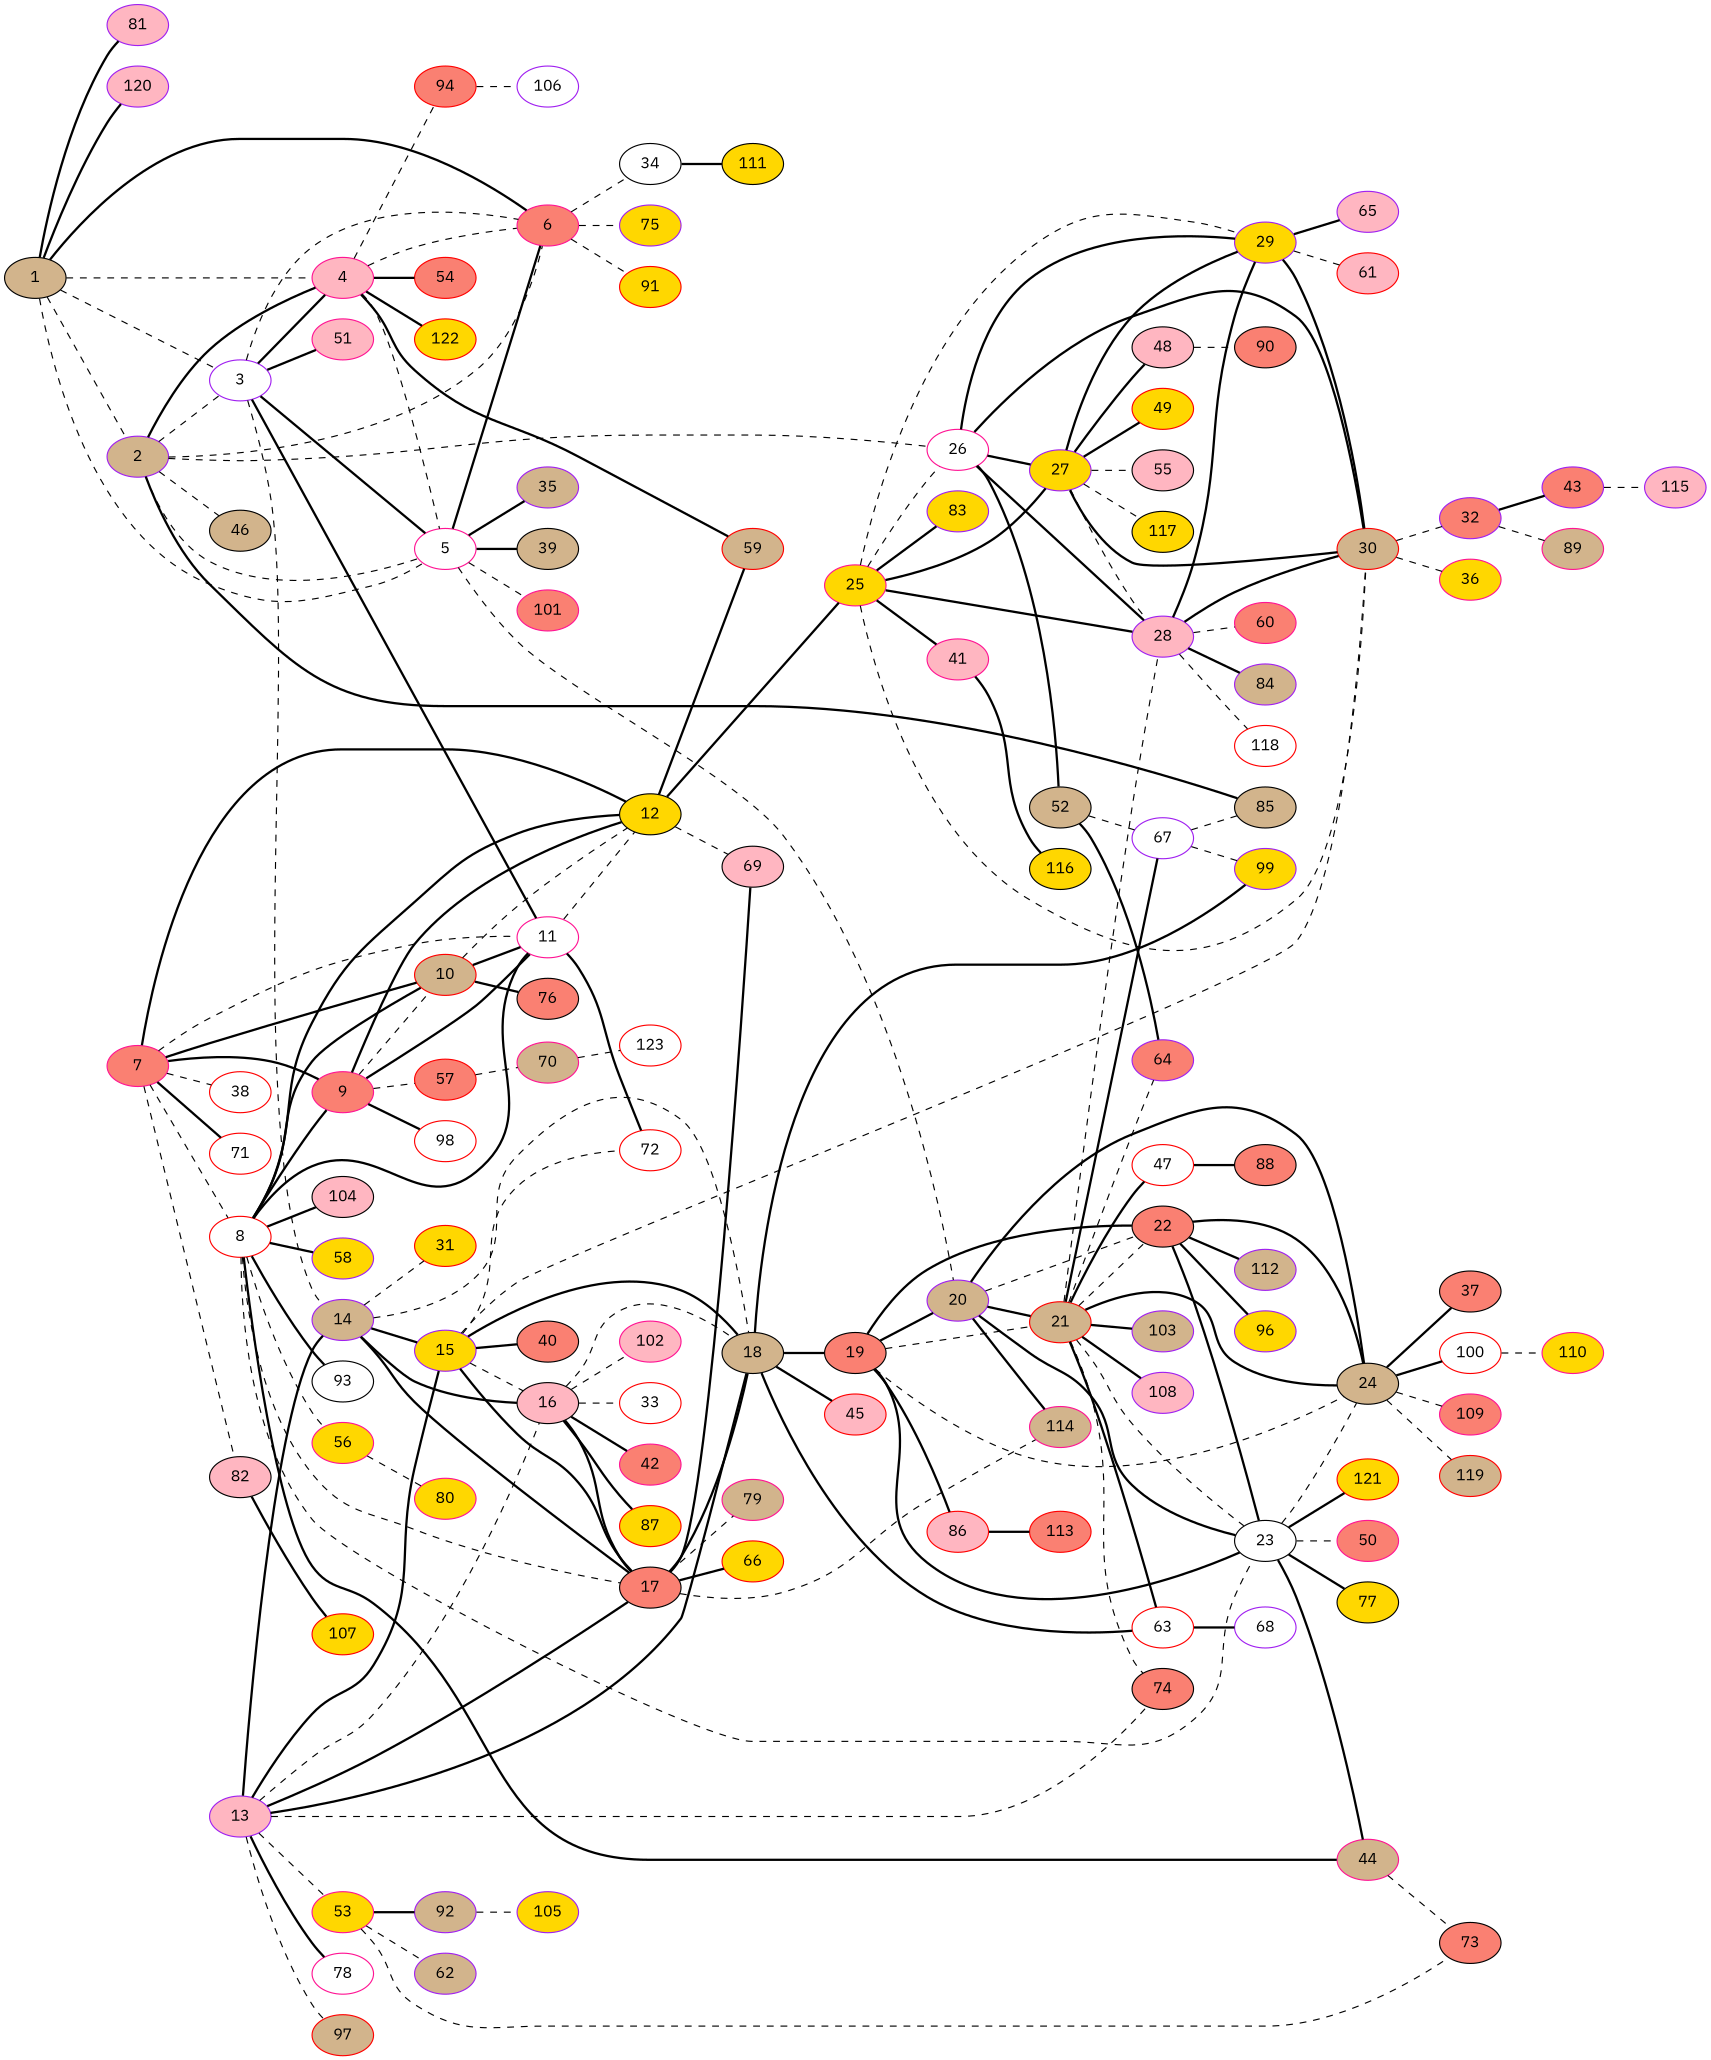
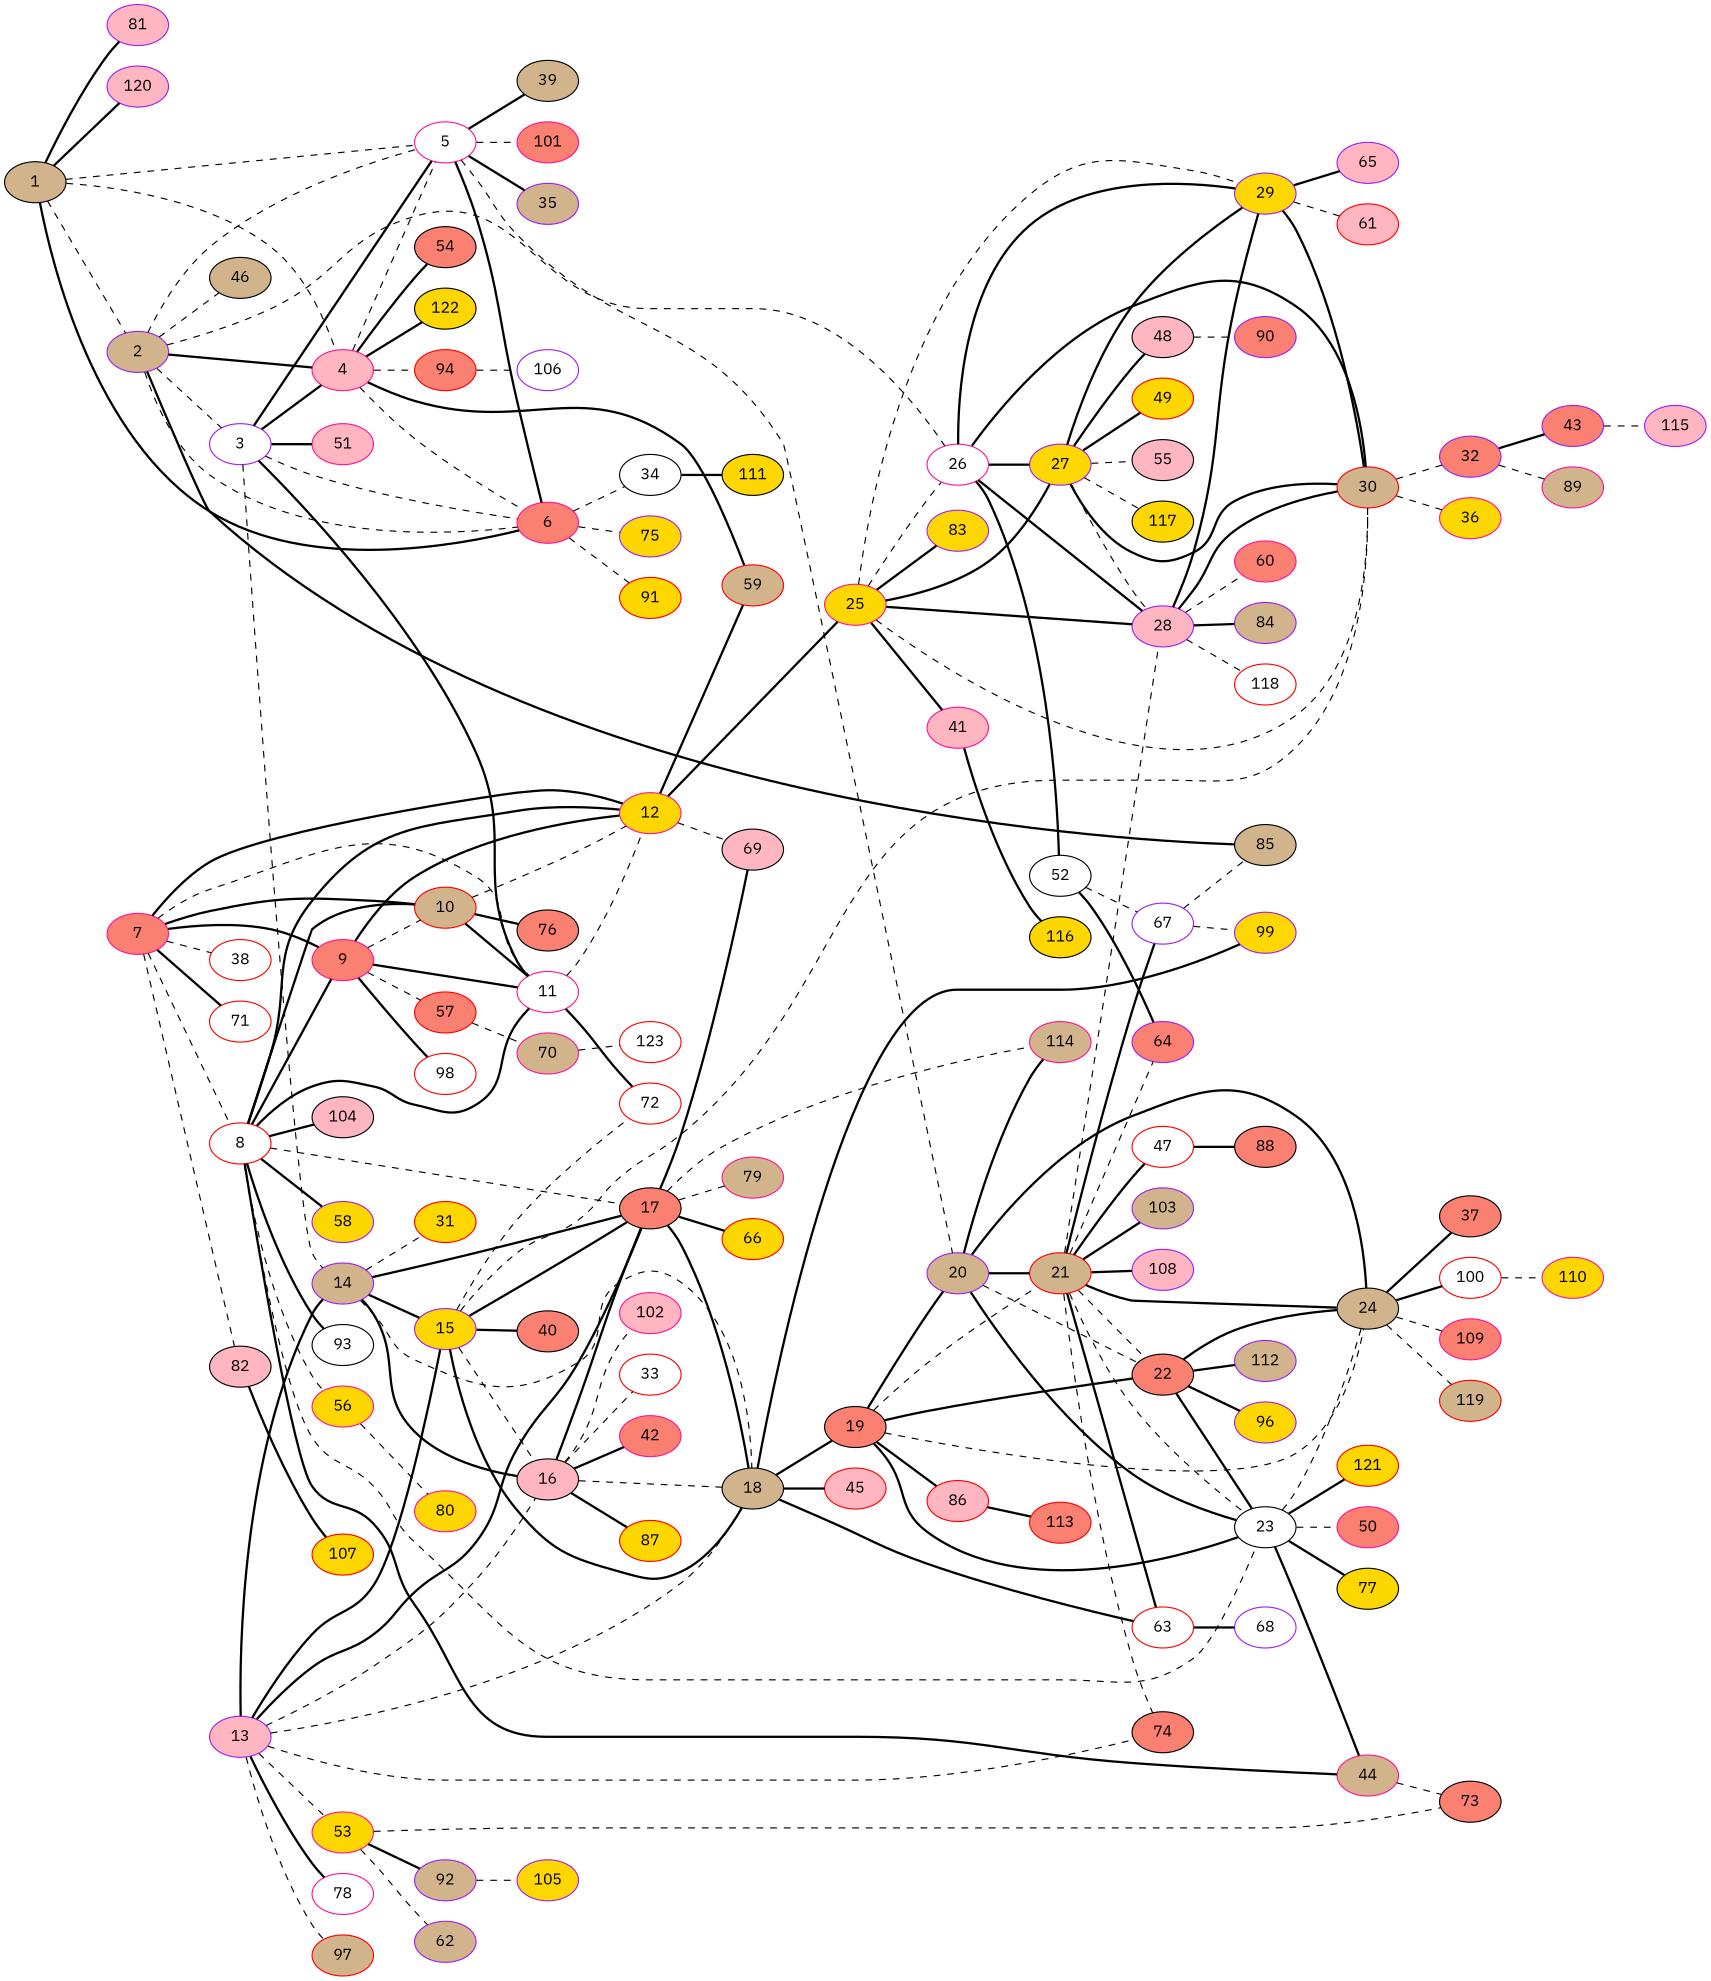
node "54": color red -> black
edge "1" -- "3": removed
node "122": color red -> black
node "90": color black -> purple
node "52": fillcolor tan -> white
node "12": color black -> deeppink
edge "18" -- "13": style bold -> dashed
